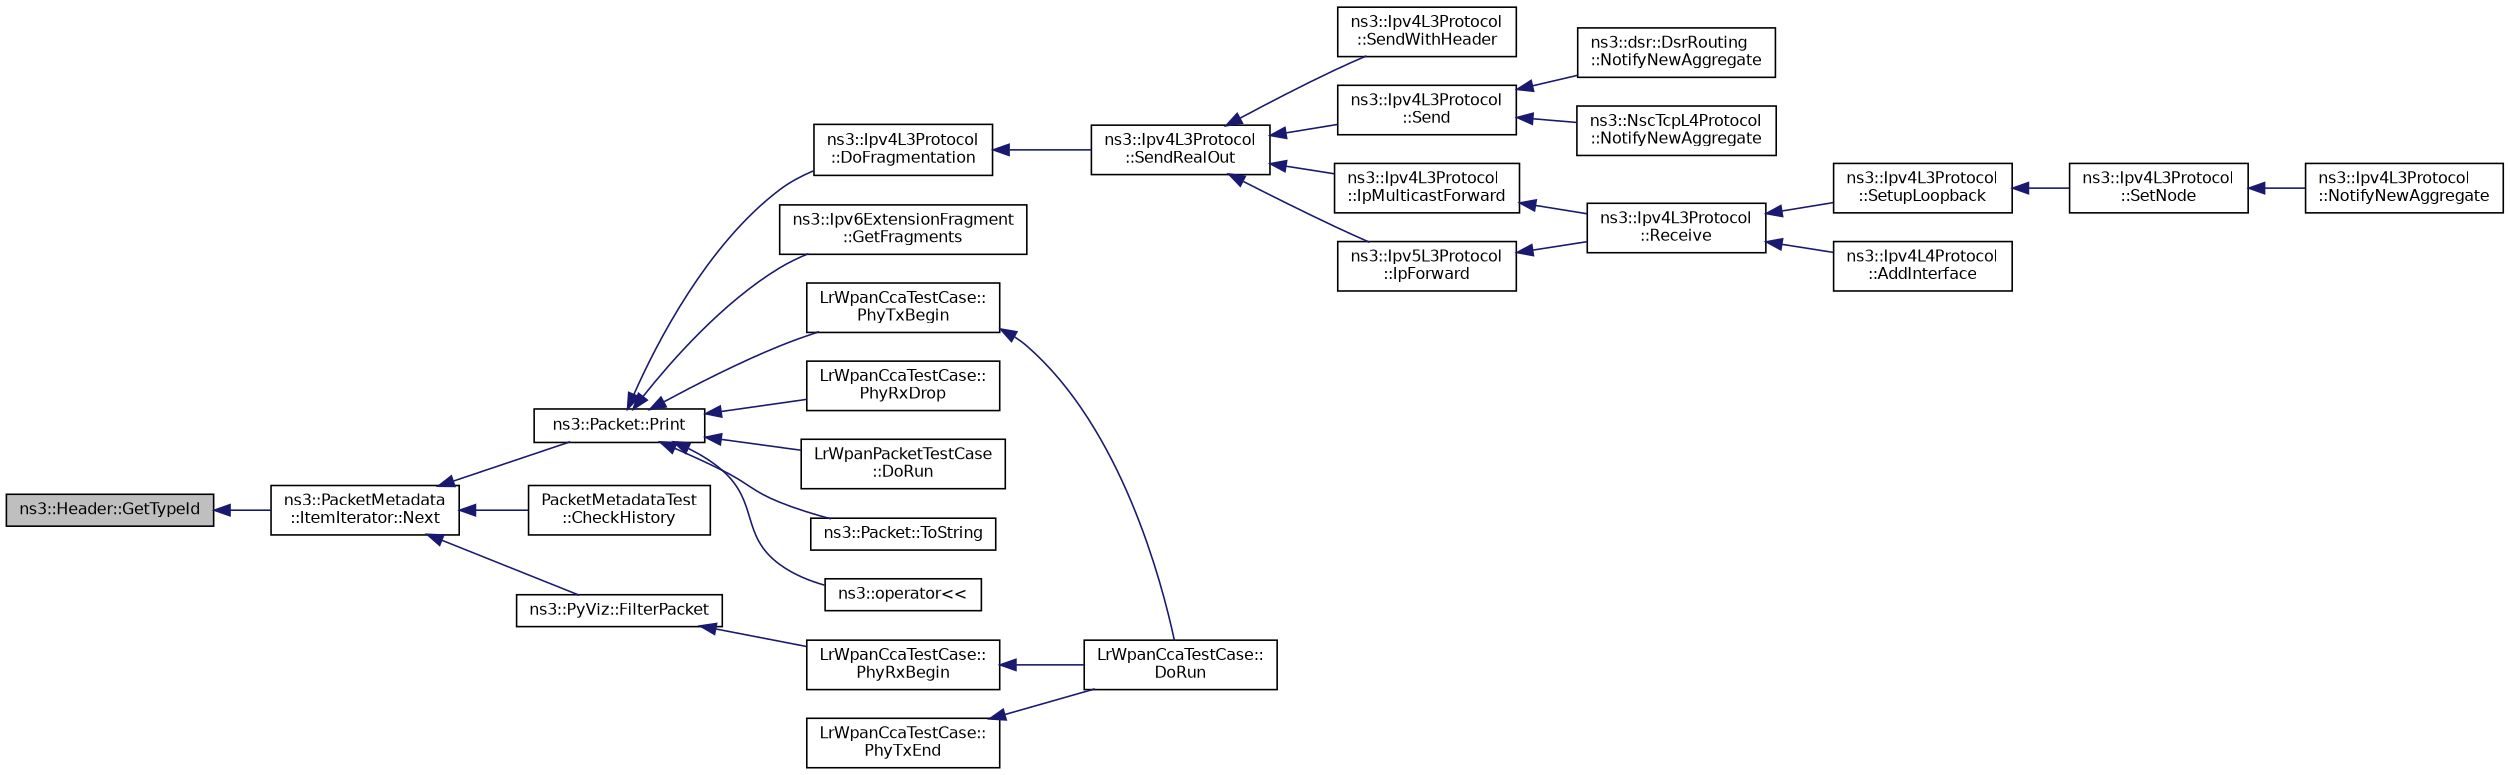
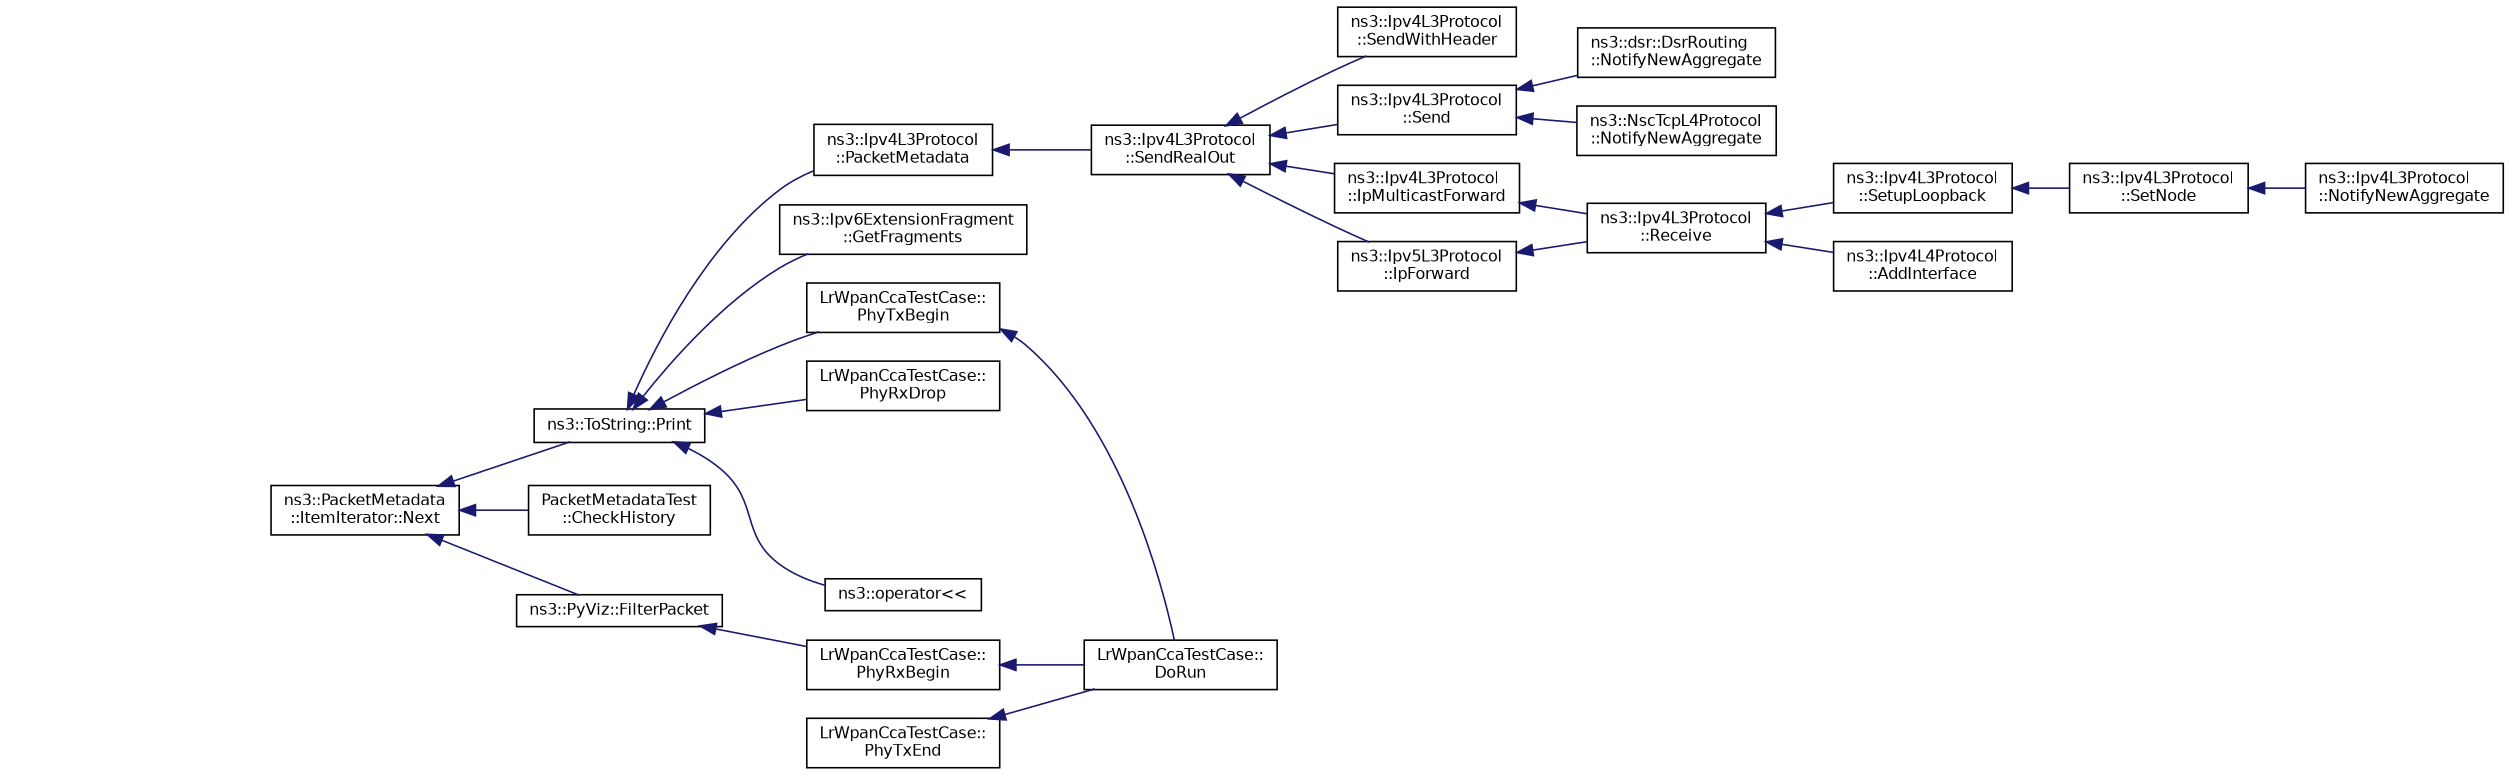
node "ns3::Ipv4L3Protocol ::DoFragmentation": label "ns3::Ipv4L3Protocol ::DoFragmentation" -> "ns3::Ipv4L3Protocol ::PacketMetadata"
node "ns3::Packet::Print": label "ns3::Packet::Print" -> "ns3::ToString::Print"
node "LrWpanPacketTestCase ::DoRun": removed
node "ns3::Header::GetTypeId": removed
node "ns3::Packet::ToString": removed
